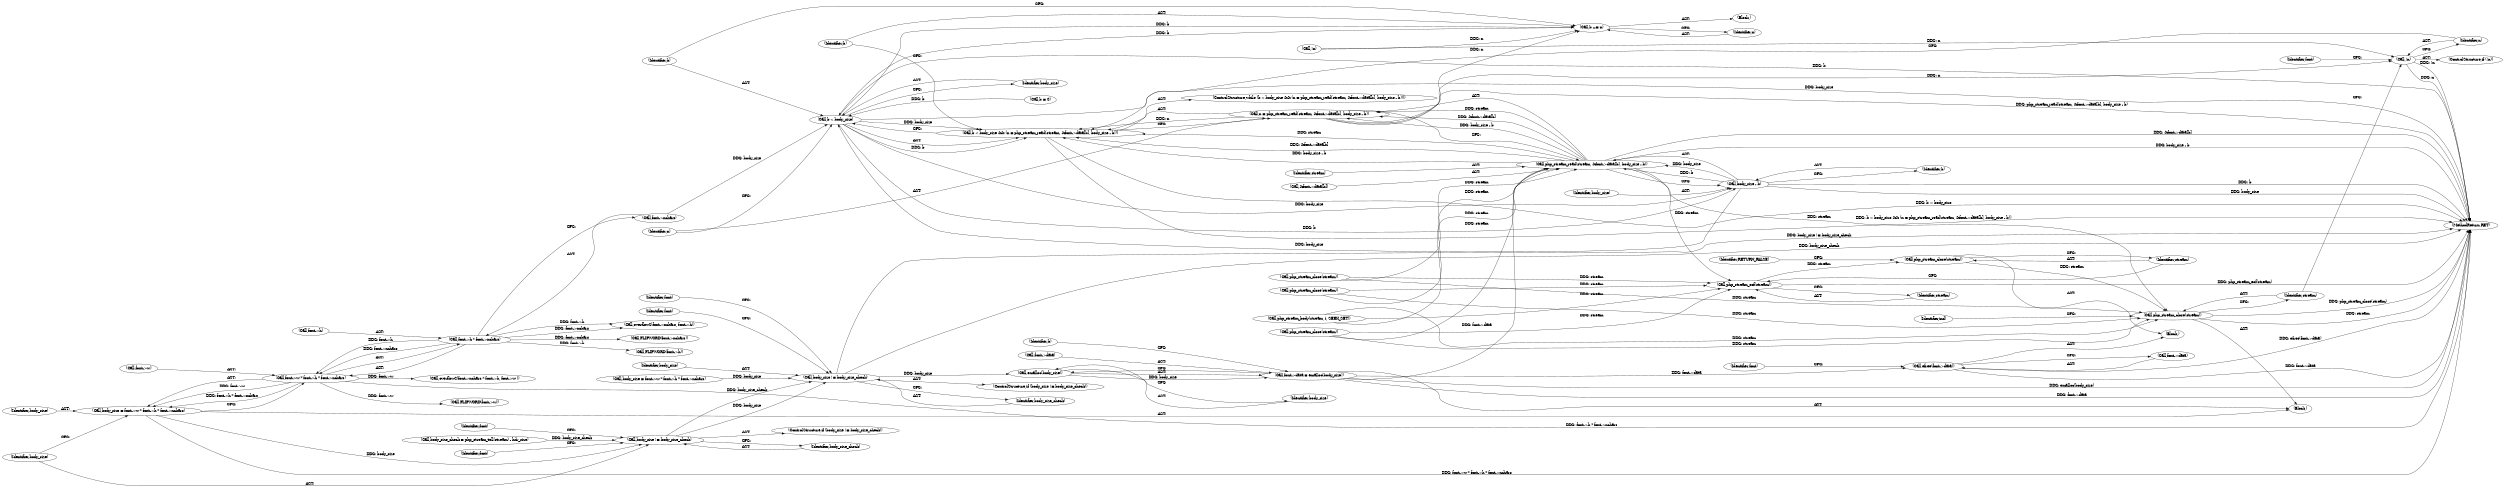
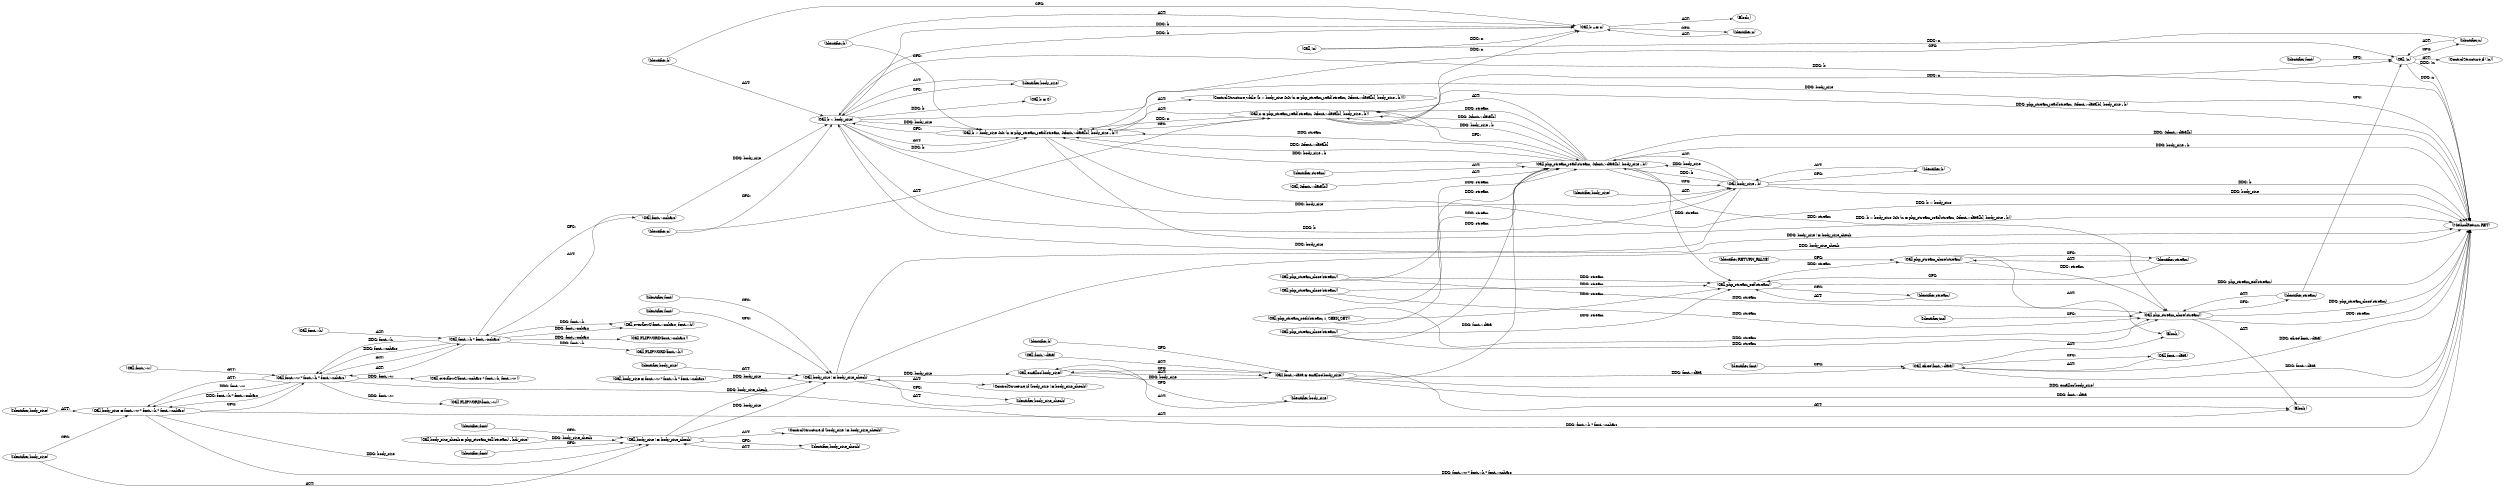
edge "(Call,b = 0)" -> "(Call,b < body_size)": reversed
node "(Call,php_stream_body(stream, i, SEEK_SET))": label "(Call,php_stream_body(stream, i, SEEK_SET))" -> "(Call,php_stream_seek(stream, i, SEEK_SET))"
